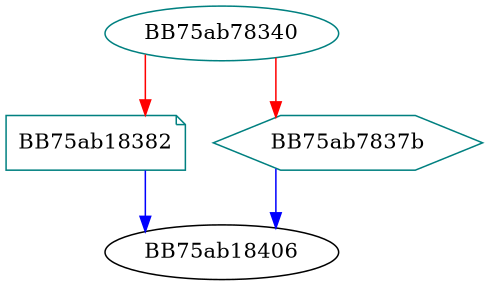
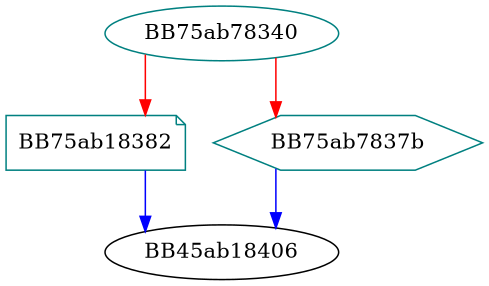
node "BB75ab18406": label "BB75ab18406" -> "BB45ab18406"
